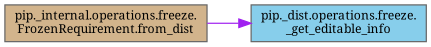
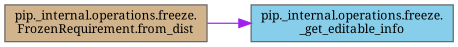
node "pip._dist.operations.freeze. _get_editable_info": label "pip._dist.operations.freeze. _get_editable_info" -> "pip._internal.operations.freeze. _get_editable_info"
